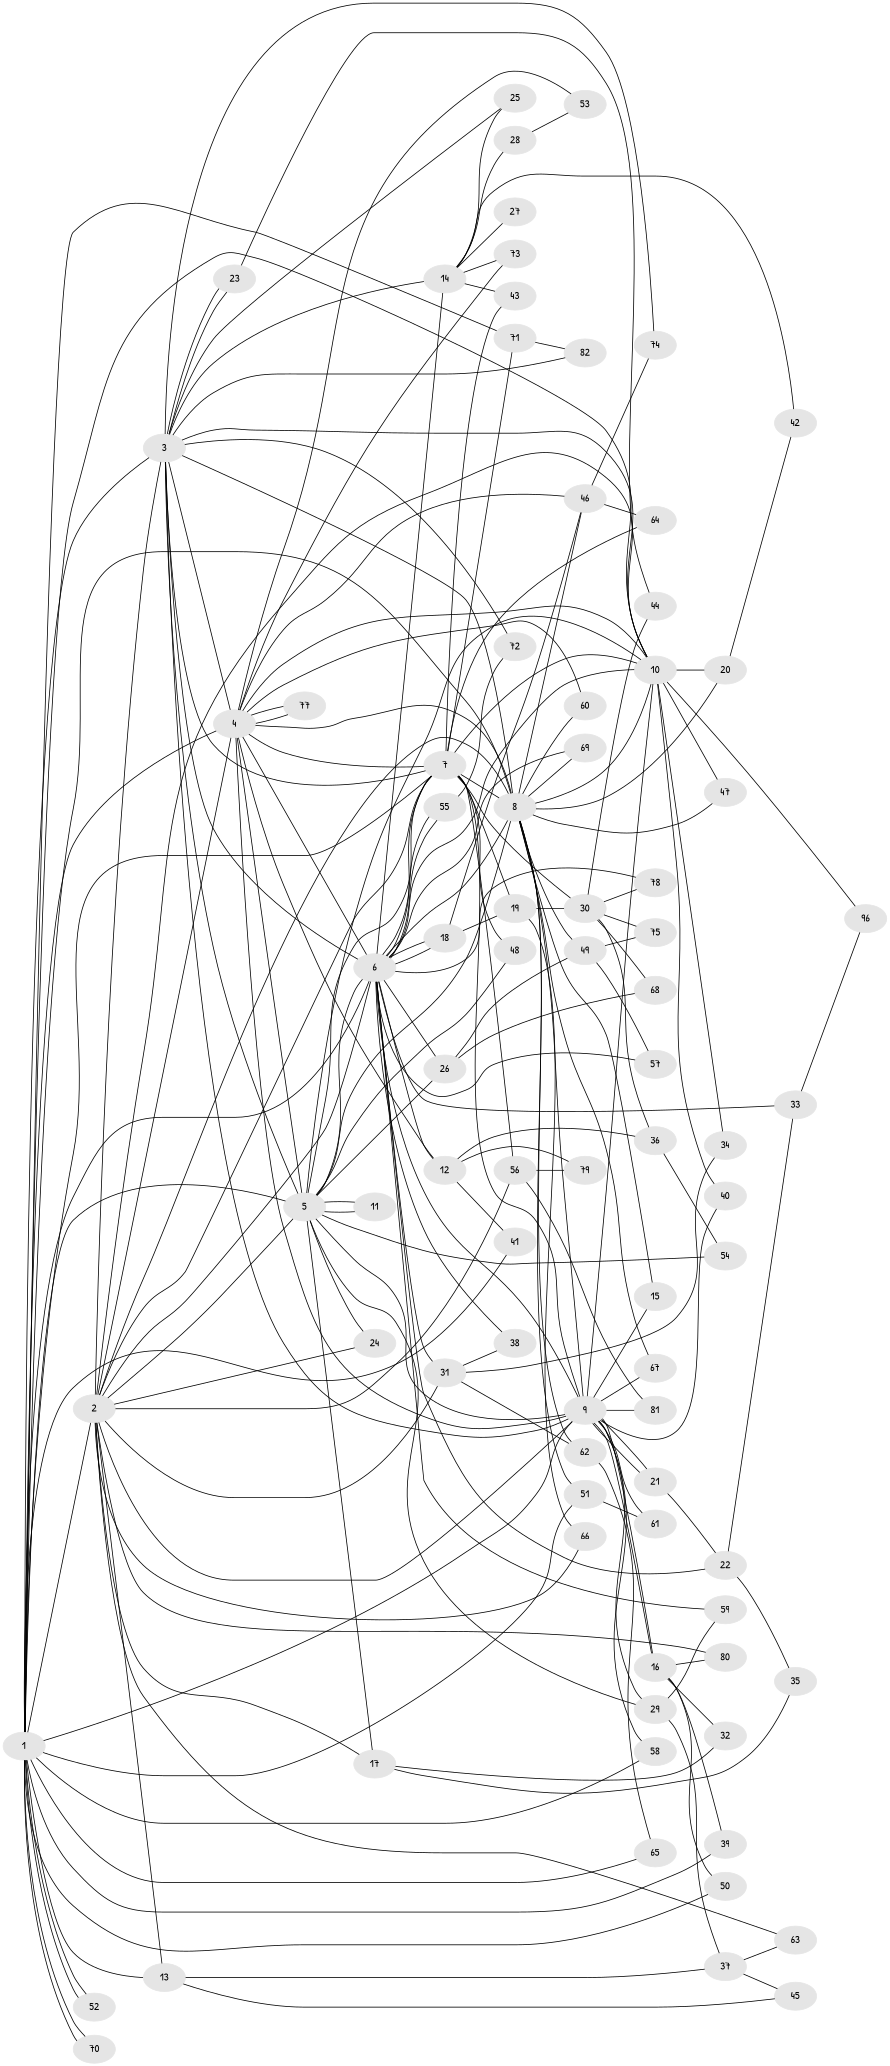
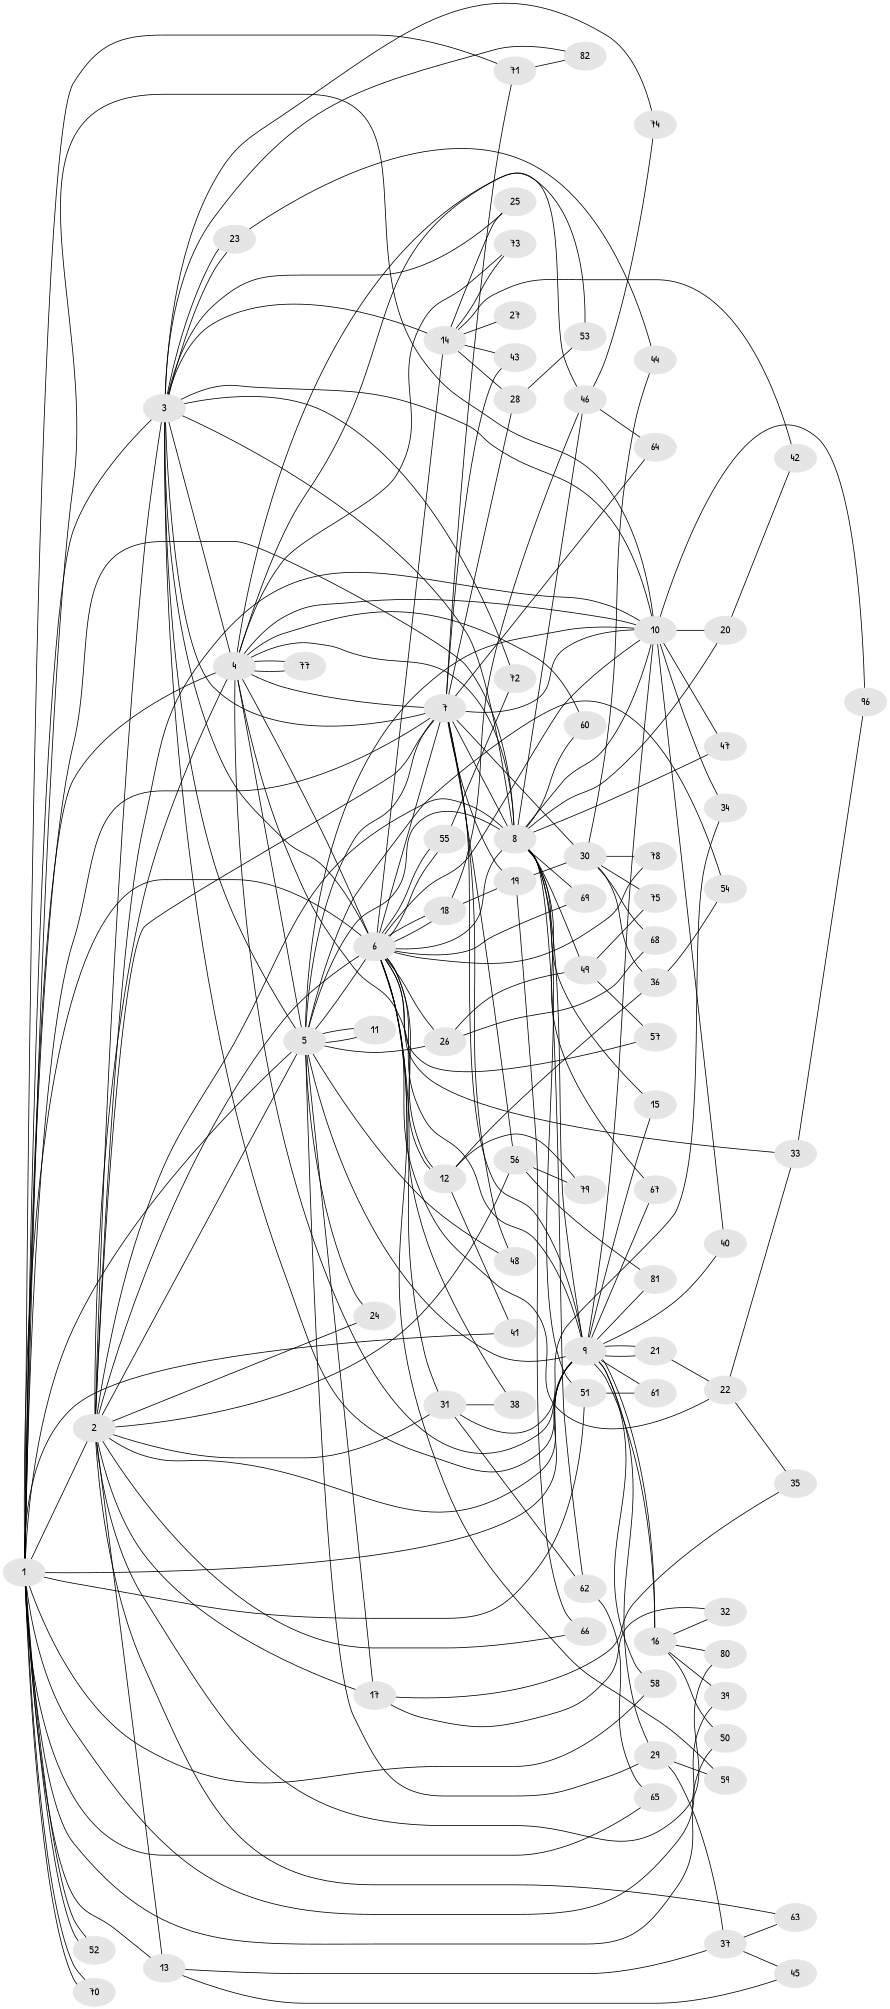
edge "28" -- "7": added
